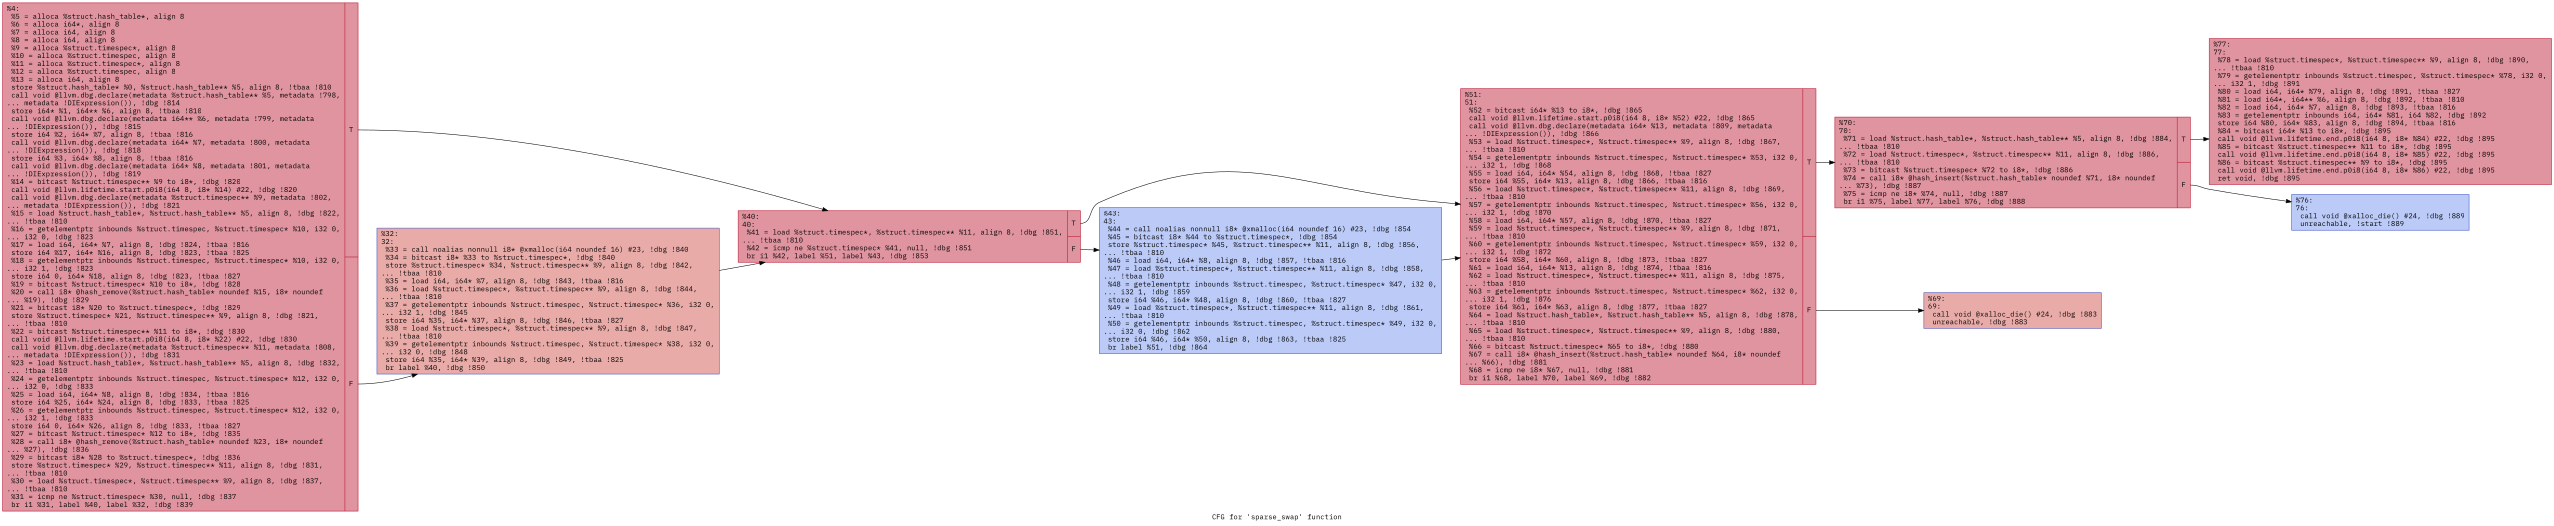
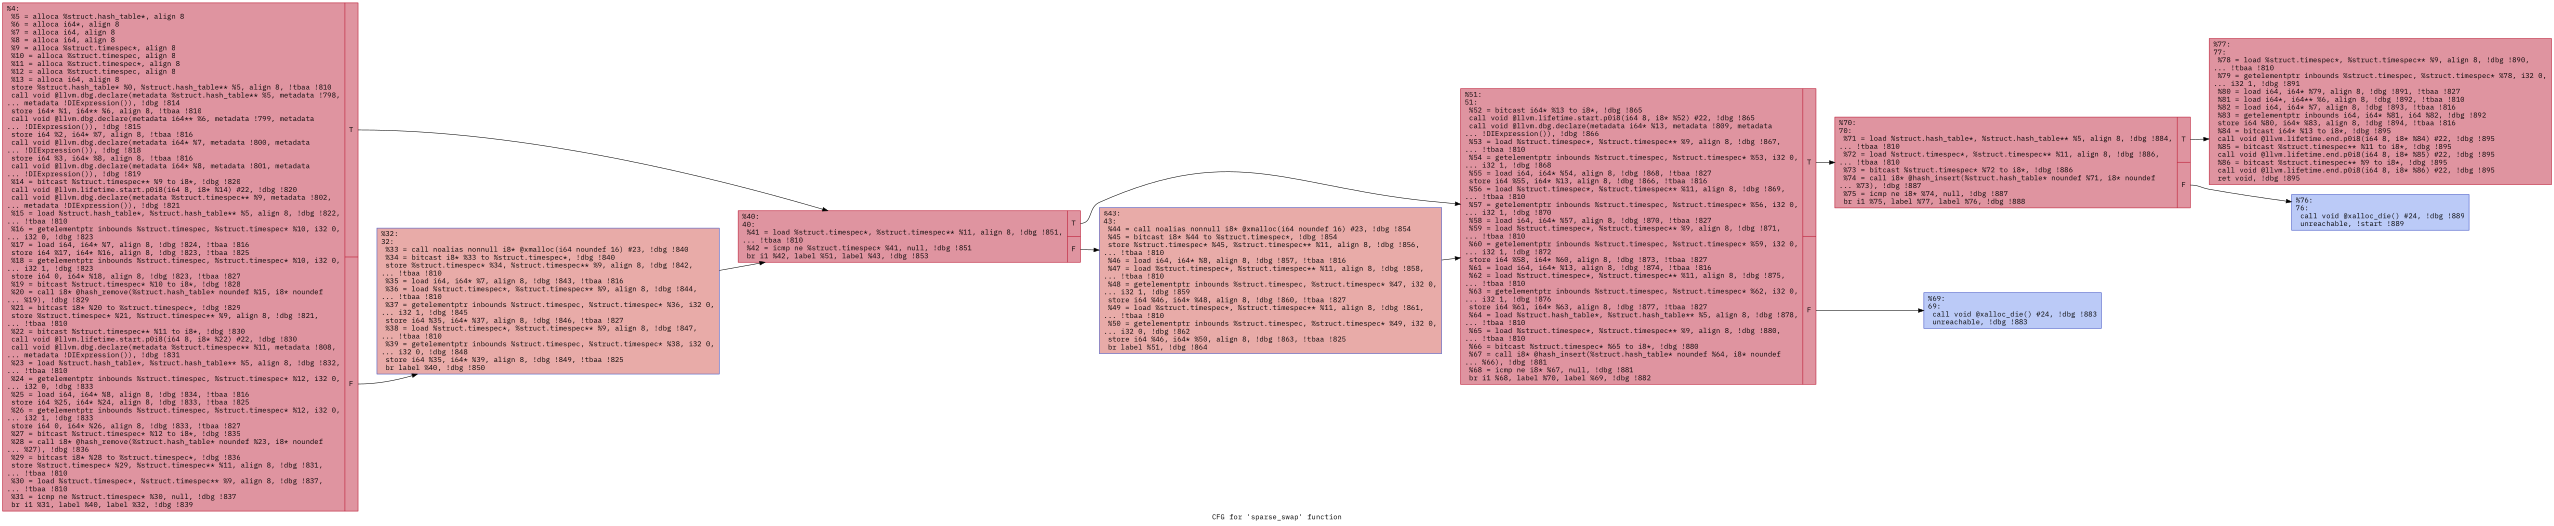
node "%43:": fillcolor #6687ed70 -> #cc403a70
node "%69:": fillcolor #cc403a70 -> #6687ed70
